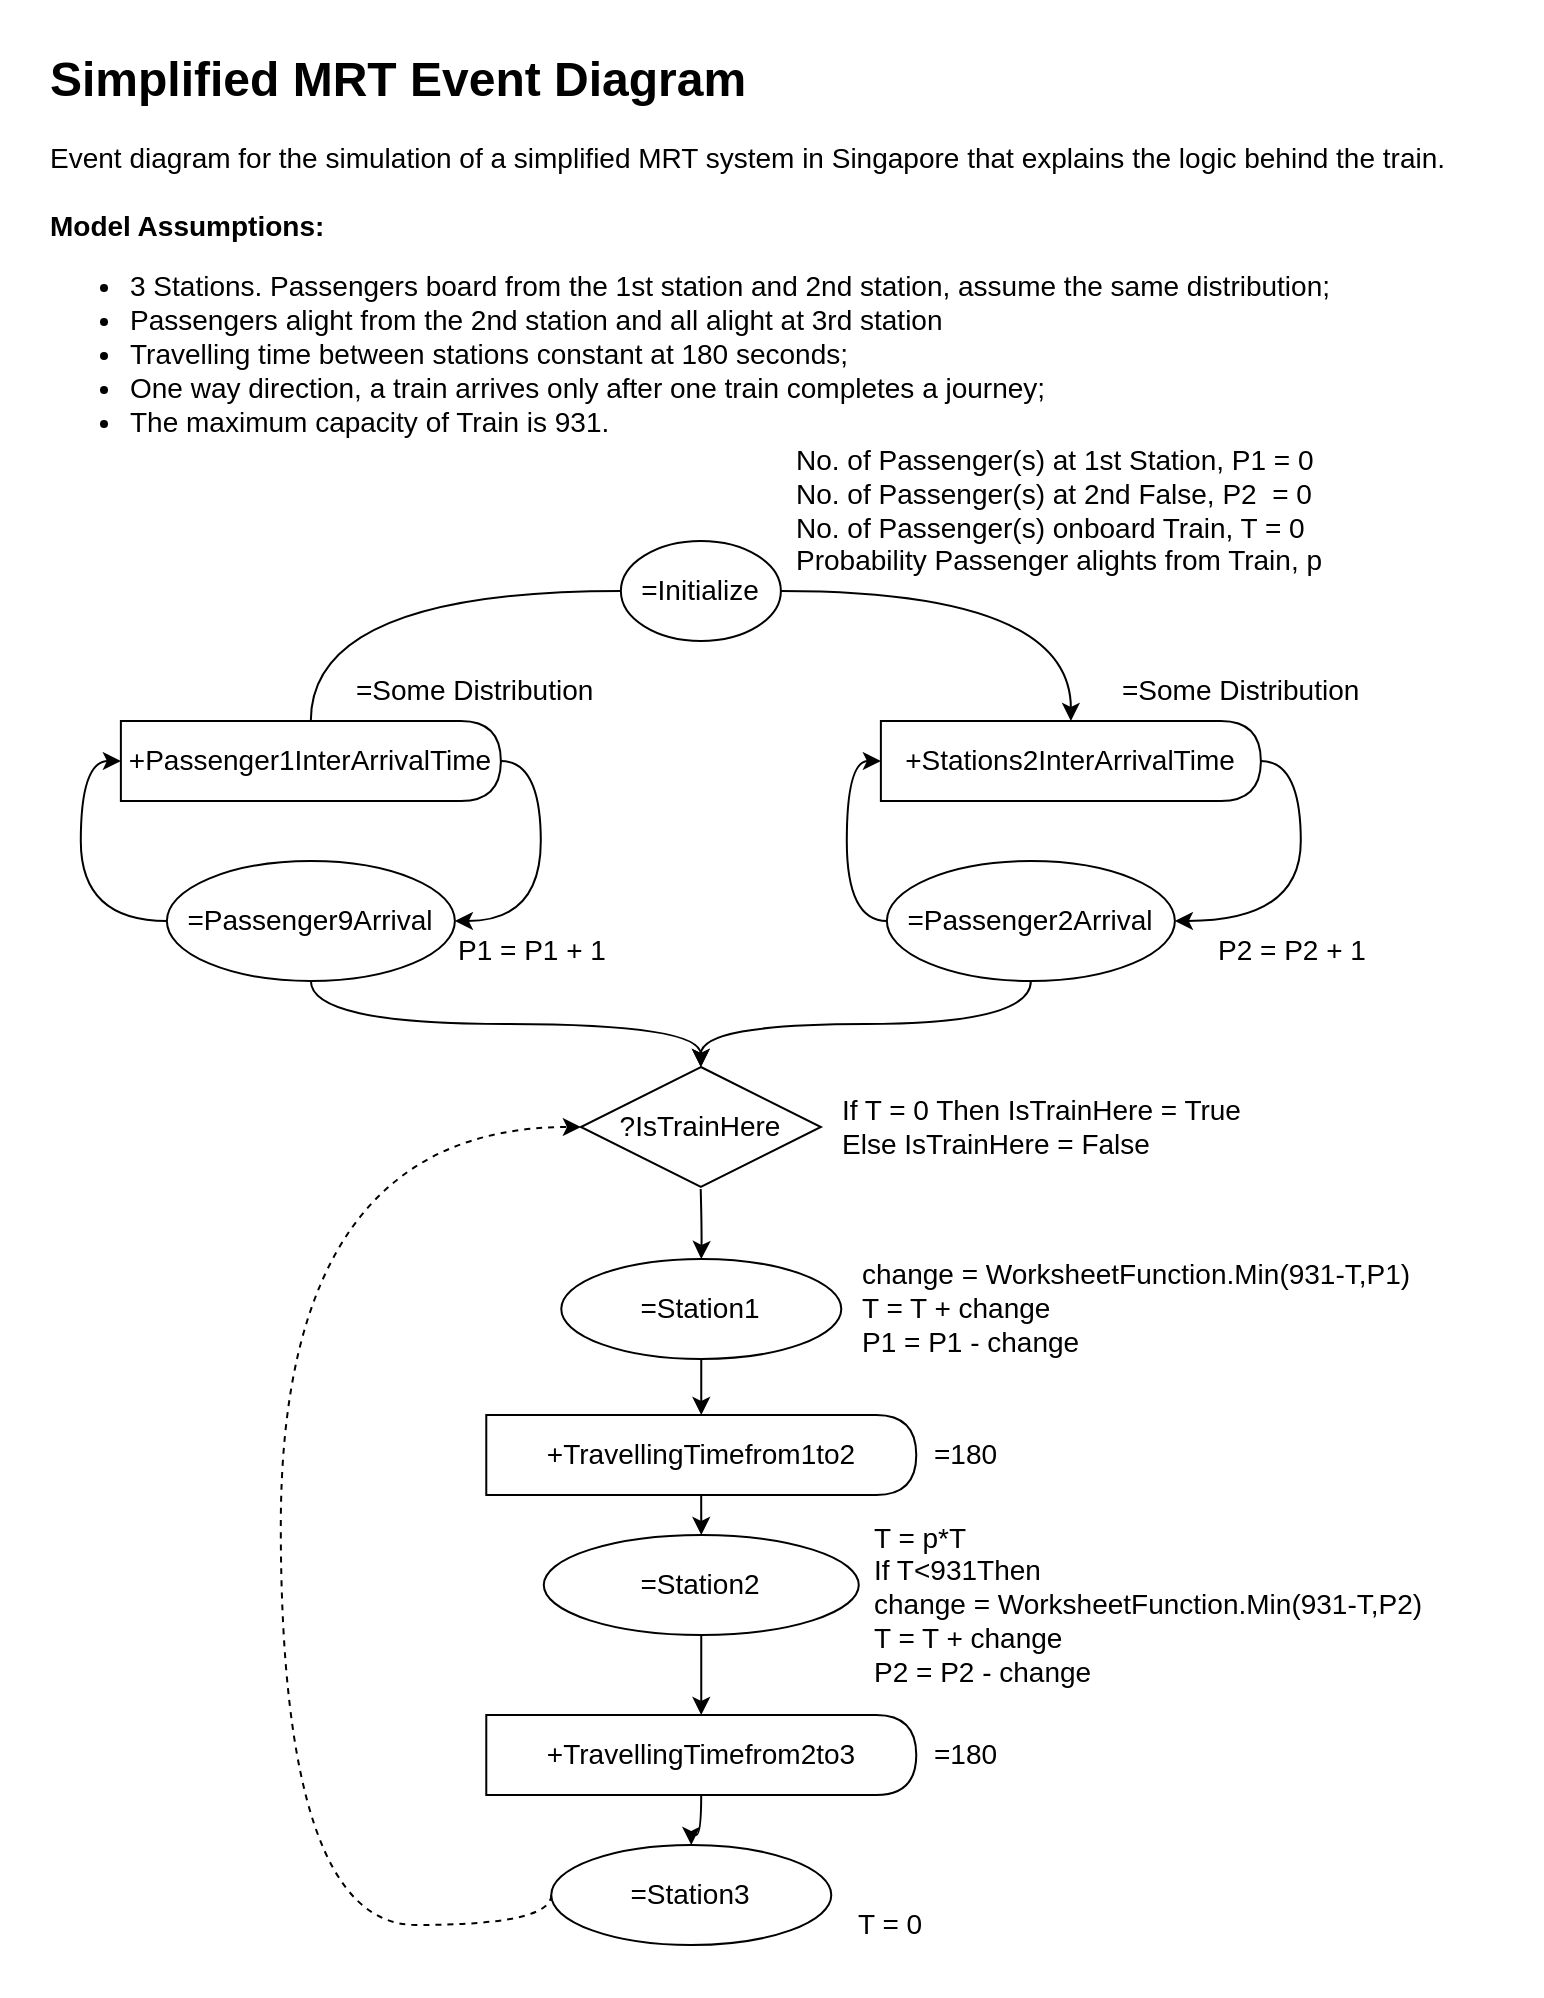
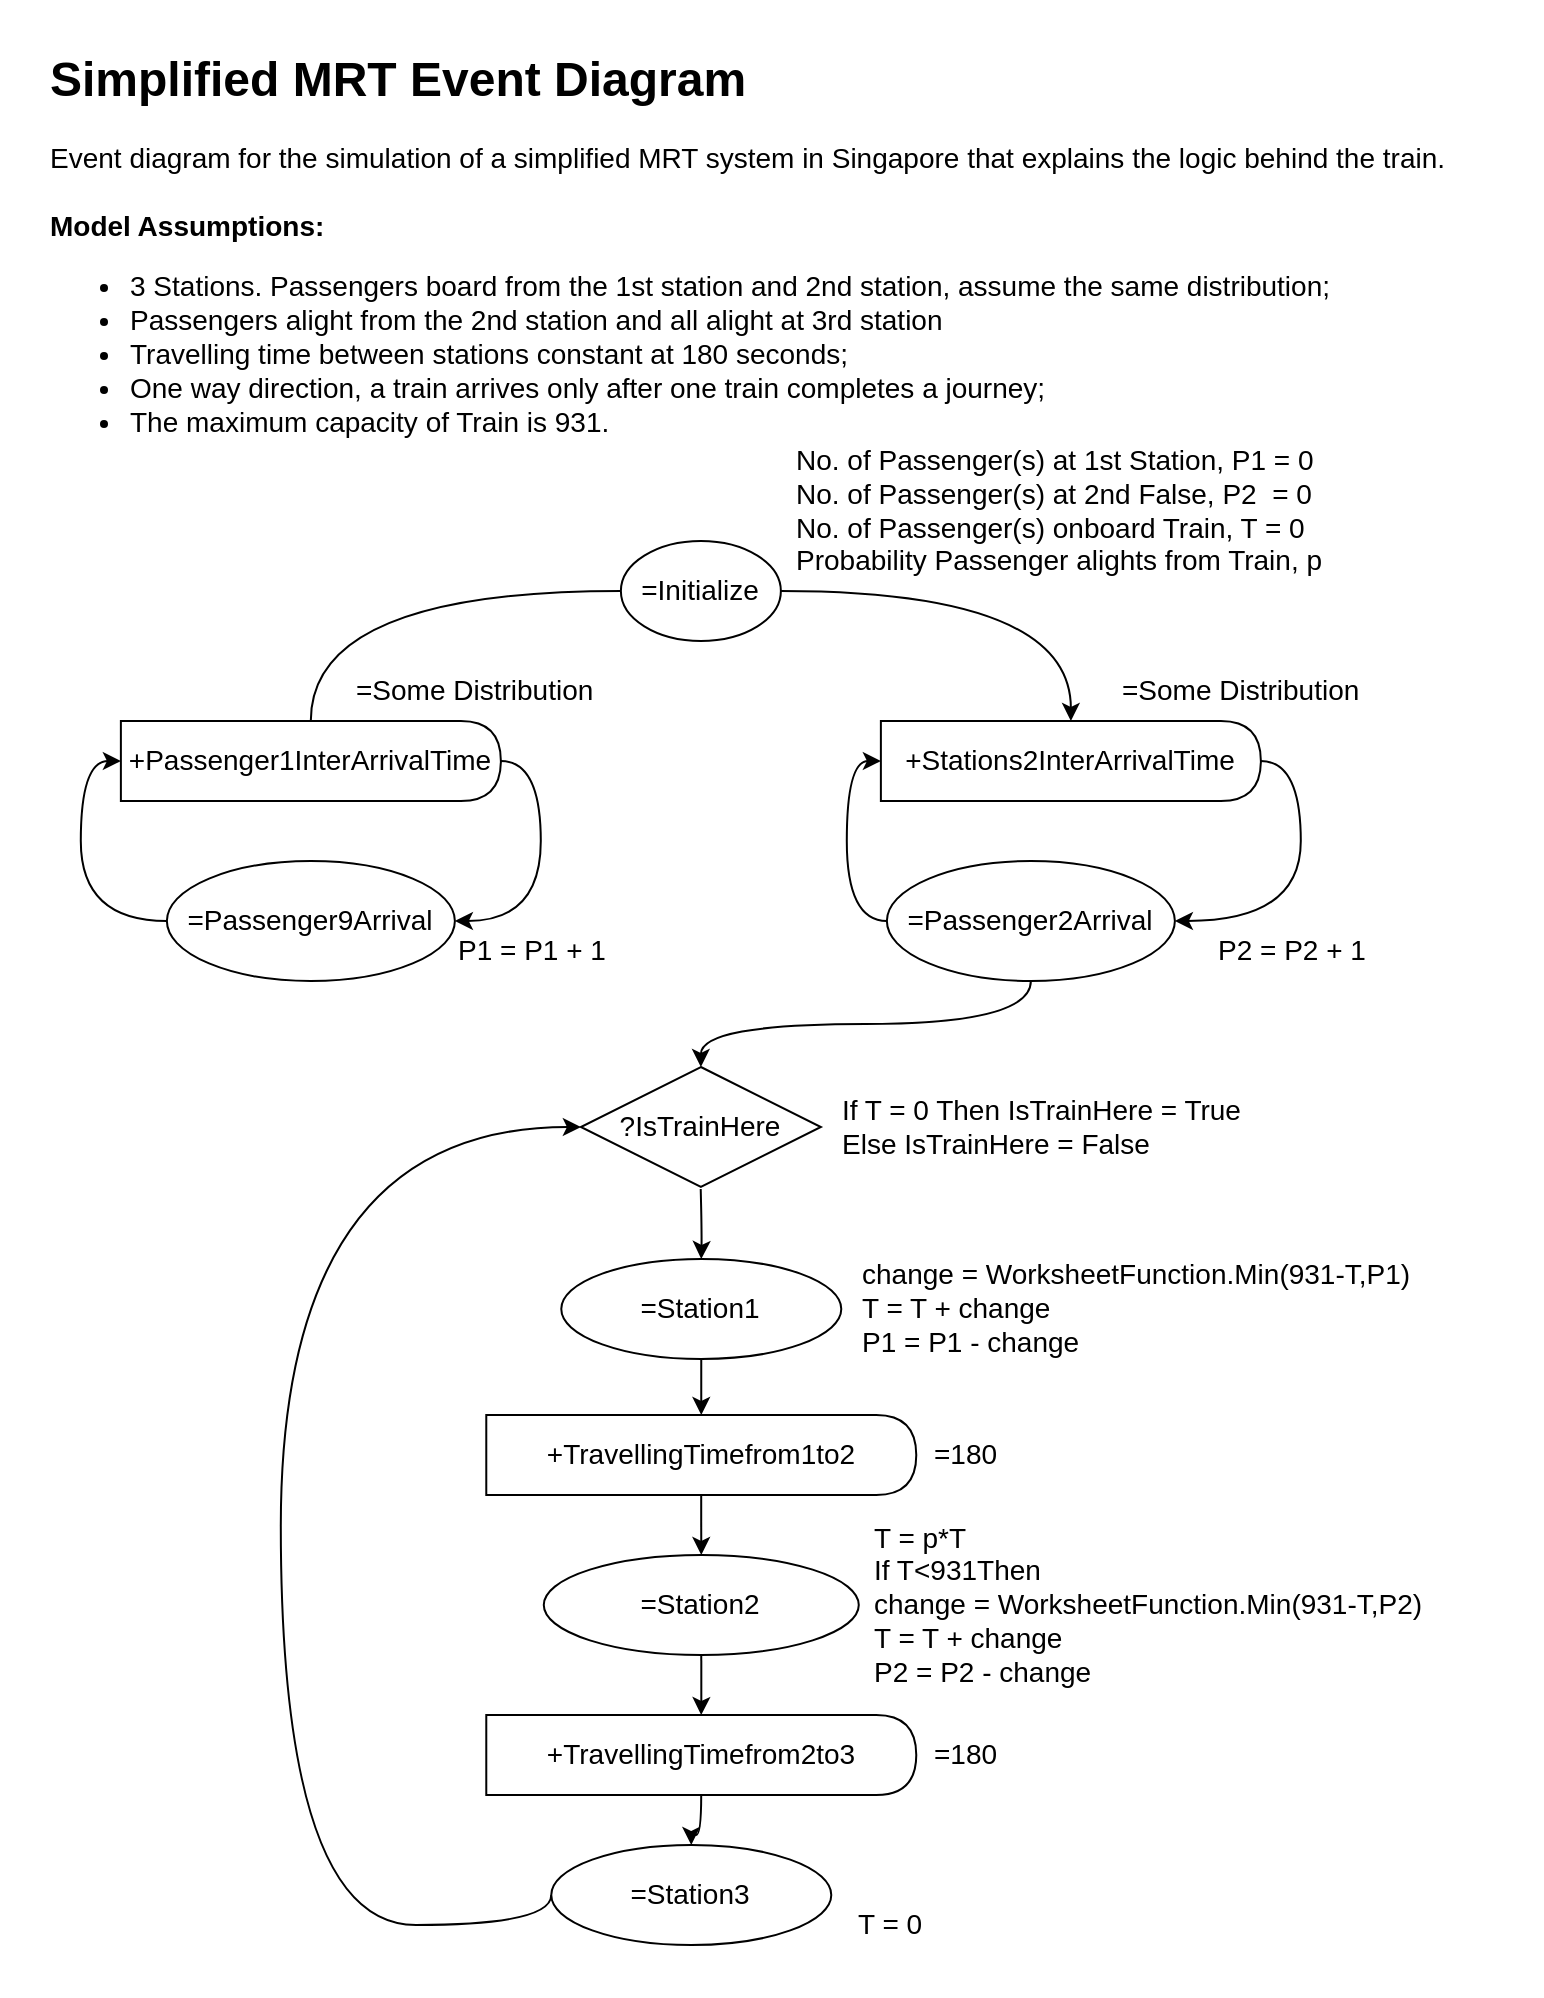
edge "=Passenger9Arrival" -> "?IsTrainHere": removed
edge "=Station3" -> "?IsTrainHere": style dashed -> solid
node "=Station2": moved (701, 1585) -> (701, 1605)
